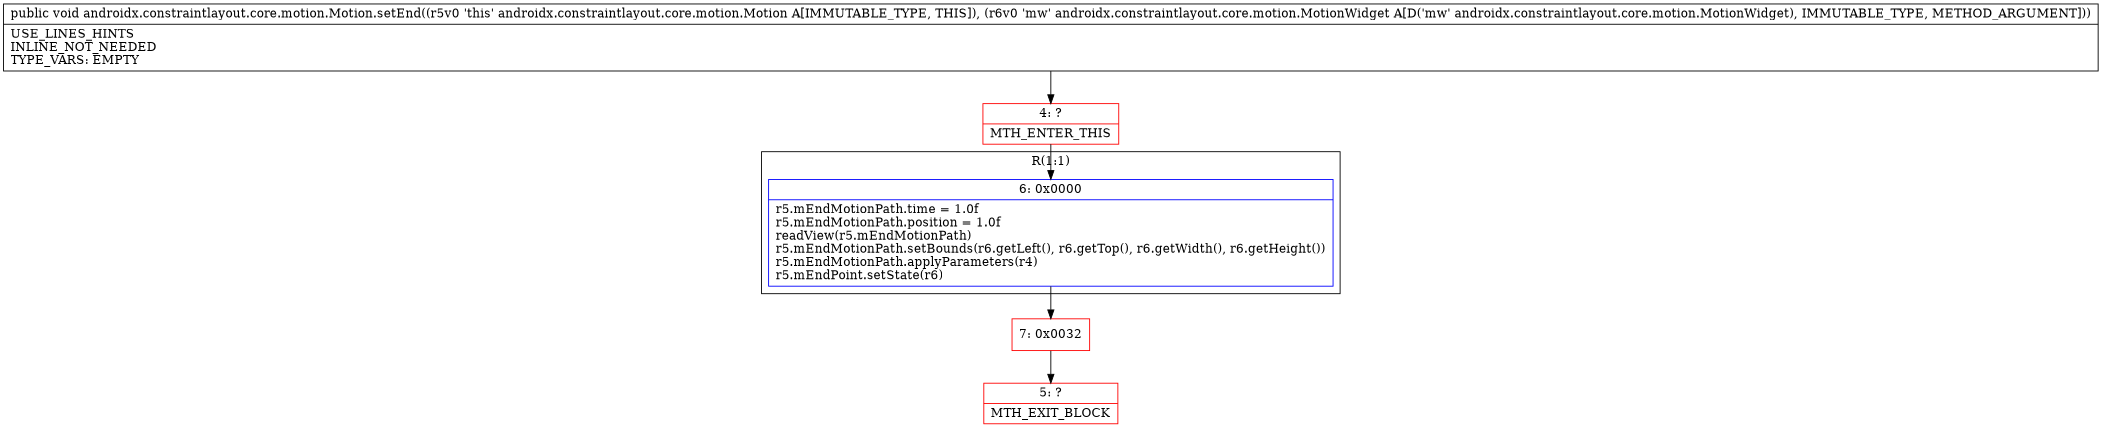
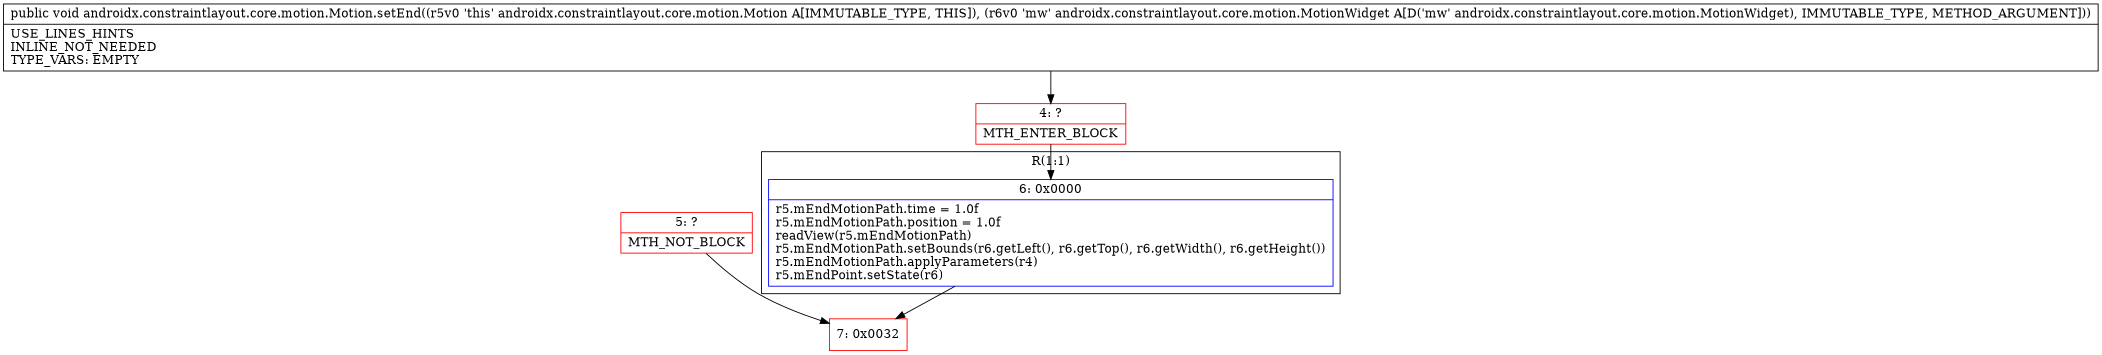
node "4: ?": text "MTH_ENTER_THIS" -> "MTH_ENTER_BLOCK"
edge "7: 0x0032" -> "5: ?": reversed
node "5: ?": text "MTH_EXIT_BLOCK" -> "MTH_NOT_BLOCK"
